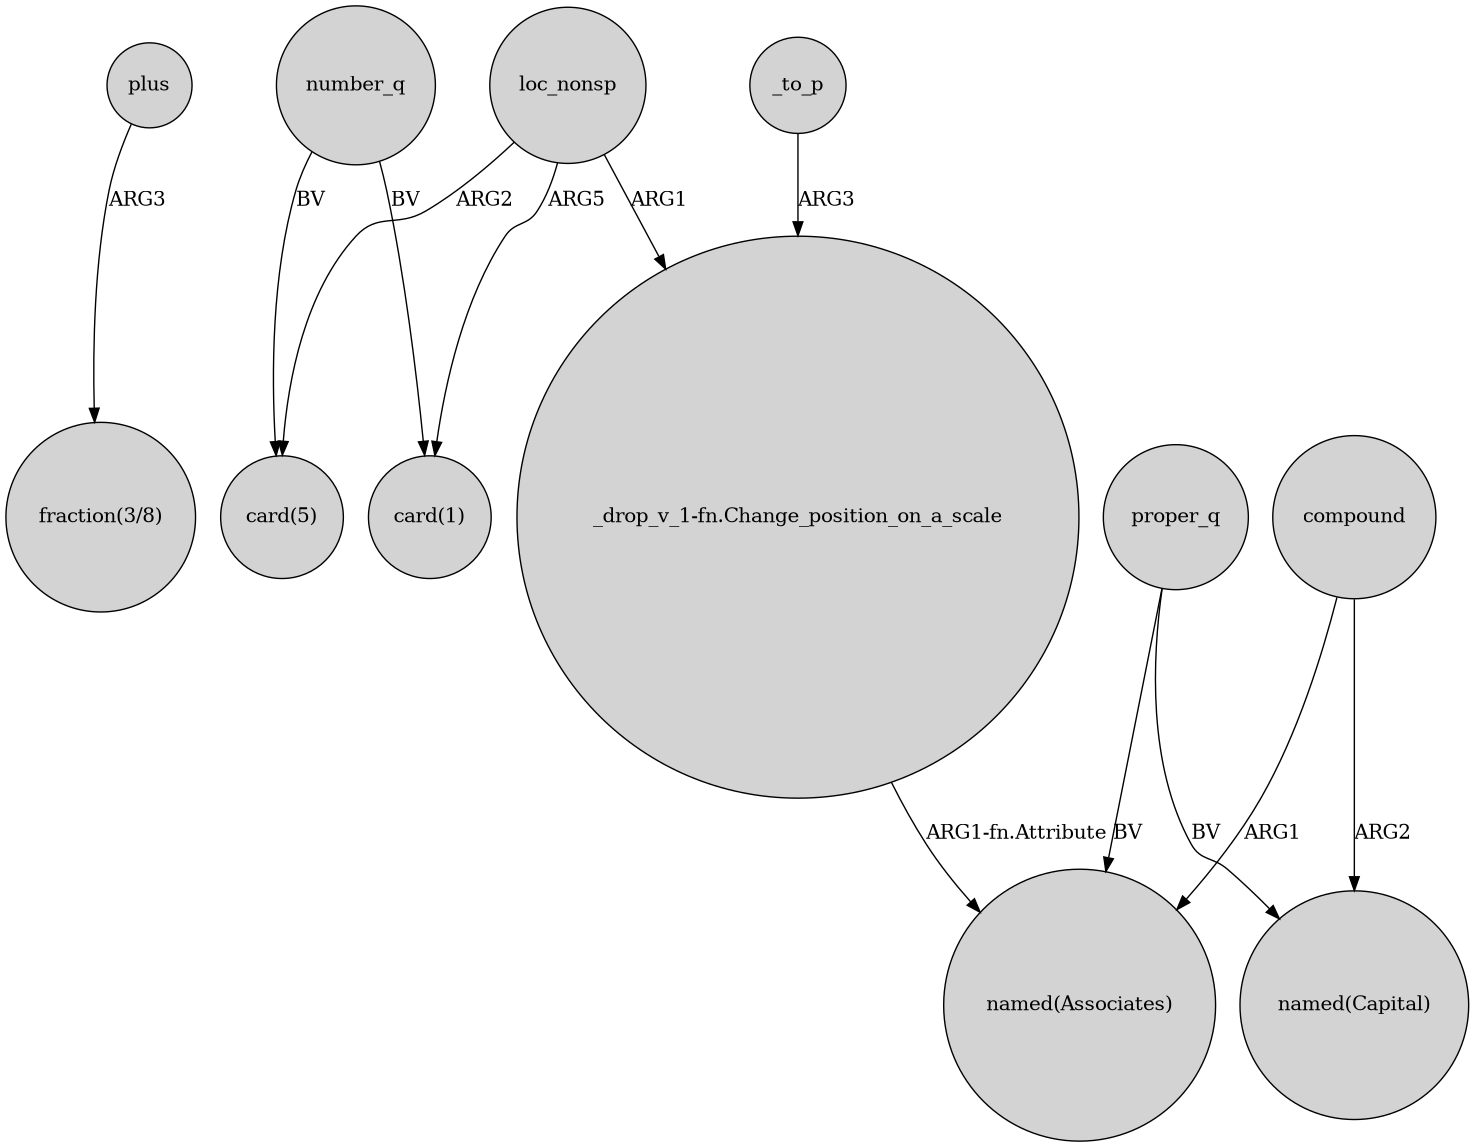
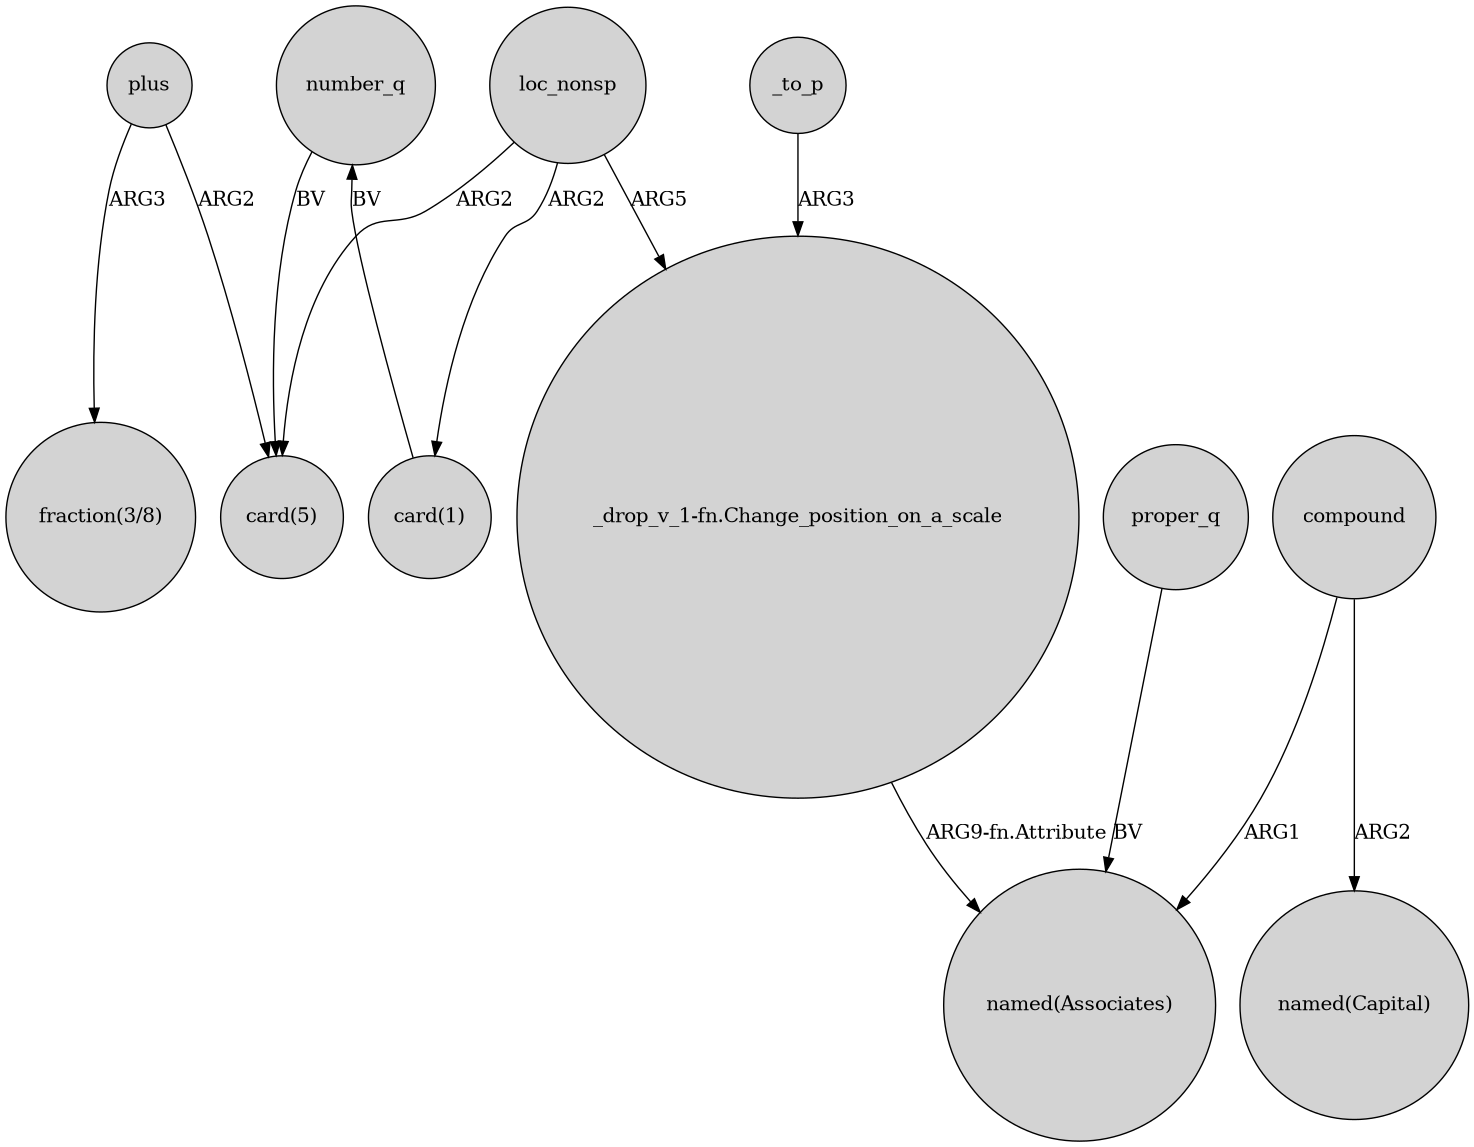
edge "loc_nonsp" -> "card(1)": label "ARG5" -> "ARG2"
edge "loc_nonsp" -> "_drop_v_1-fn.Change_position_on_a_scale": label "ARG1" -> "ARG5"
edge "plus" -> "card(5)": added, label "ARG2"
edge "number_q" -> "card(1)": reversed
edge "proper_q" -> "named(Capital)": removed, label "BV"
edge "_drop_v_1-fn.Change_position_on_a_scale" -> "named(Associates)": label "ARG1-fn.Attribute" -> "ARG9-fn.Attribute"
